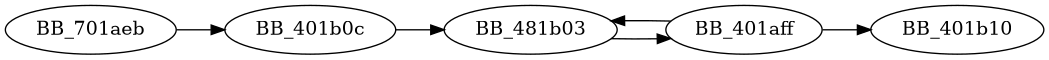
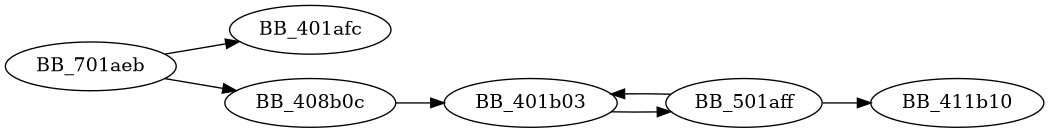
node "BB_401b0c": label "BB_401b0c" -> "BB_408b0c"
node "BB_401afc": added
node "BB_481b03": label "BB_481b03" -> "BB_401b03"
node "BB_401aff": label "BB_401aff" -> "BB_501aff"
node "BB_401b10": label "BB_401b10" -> "BB_411b10"
